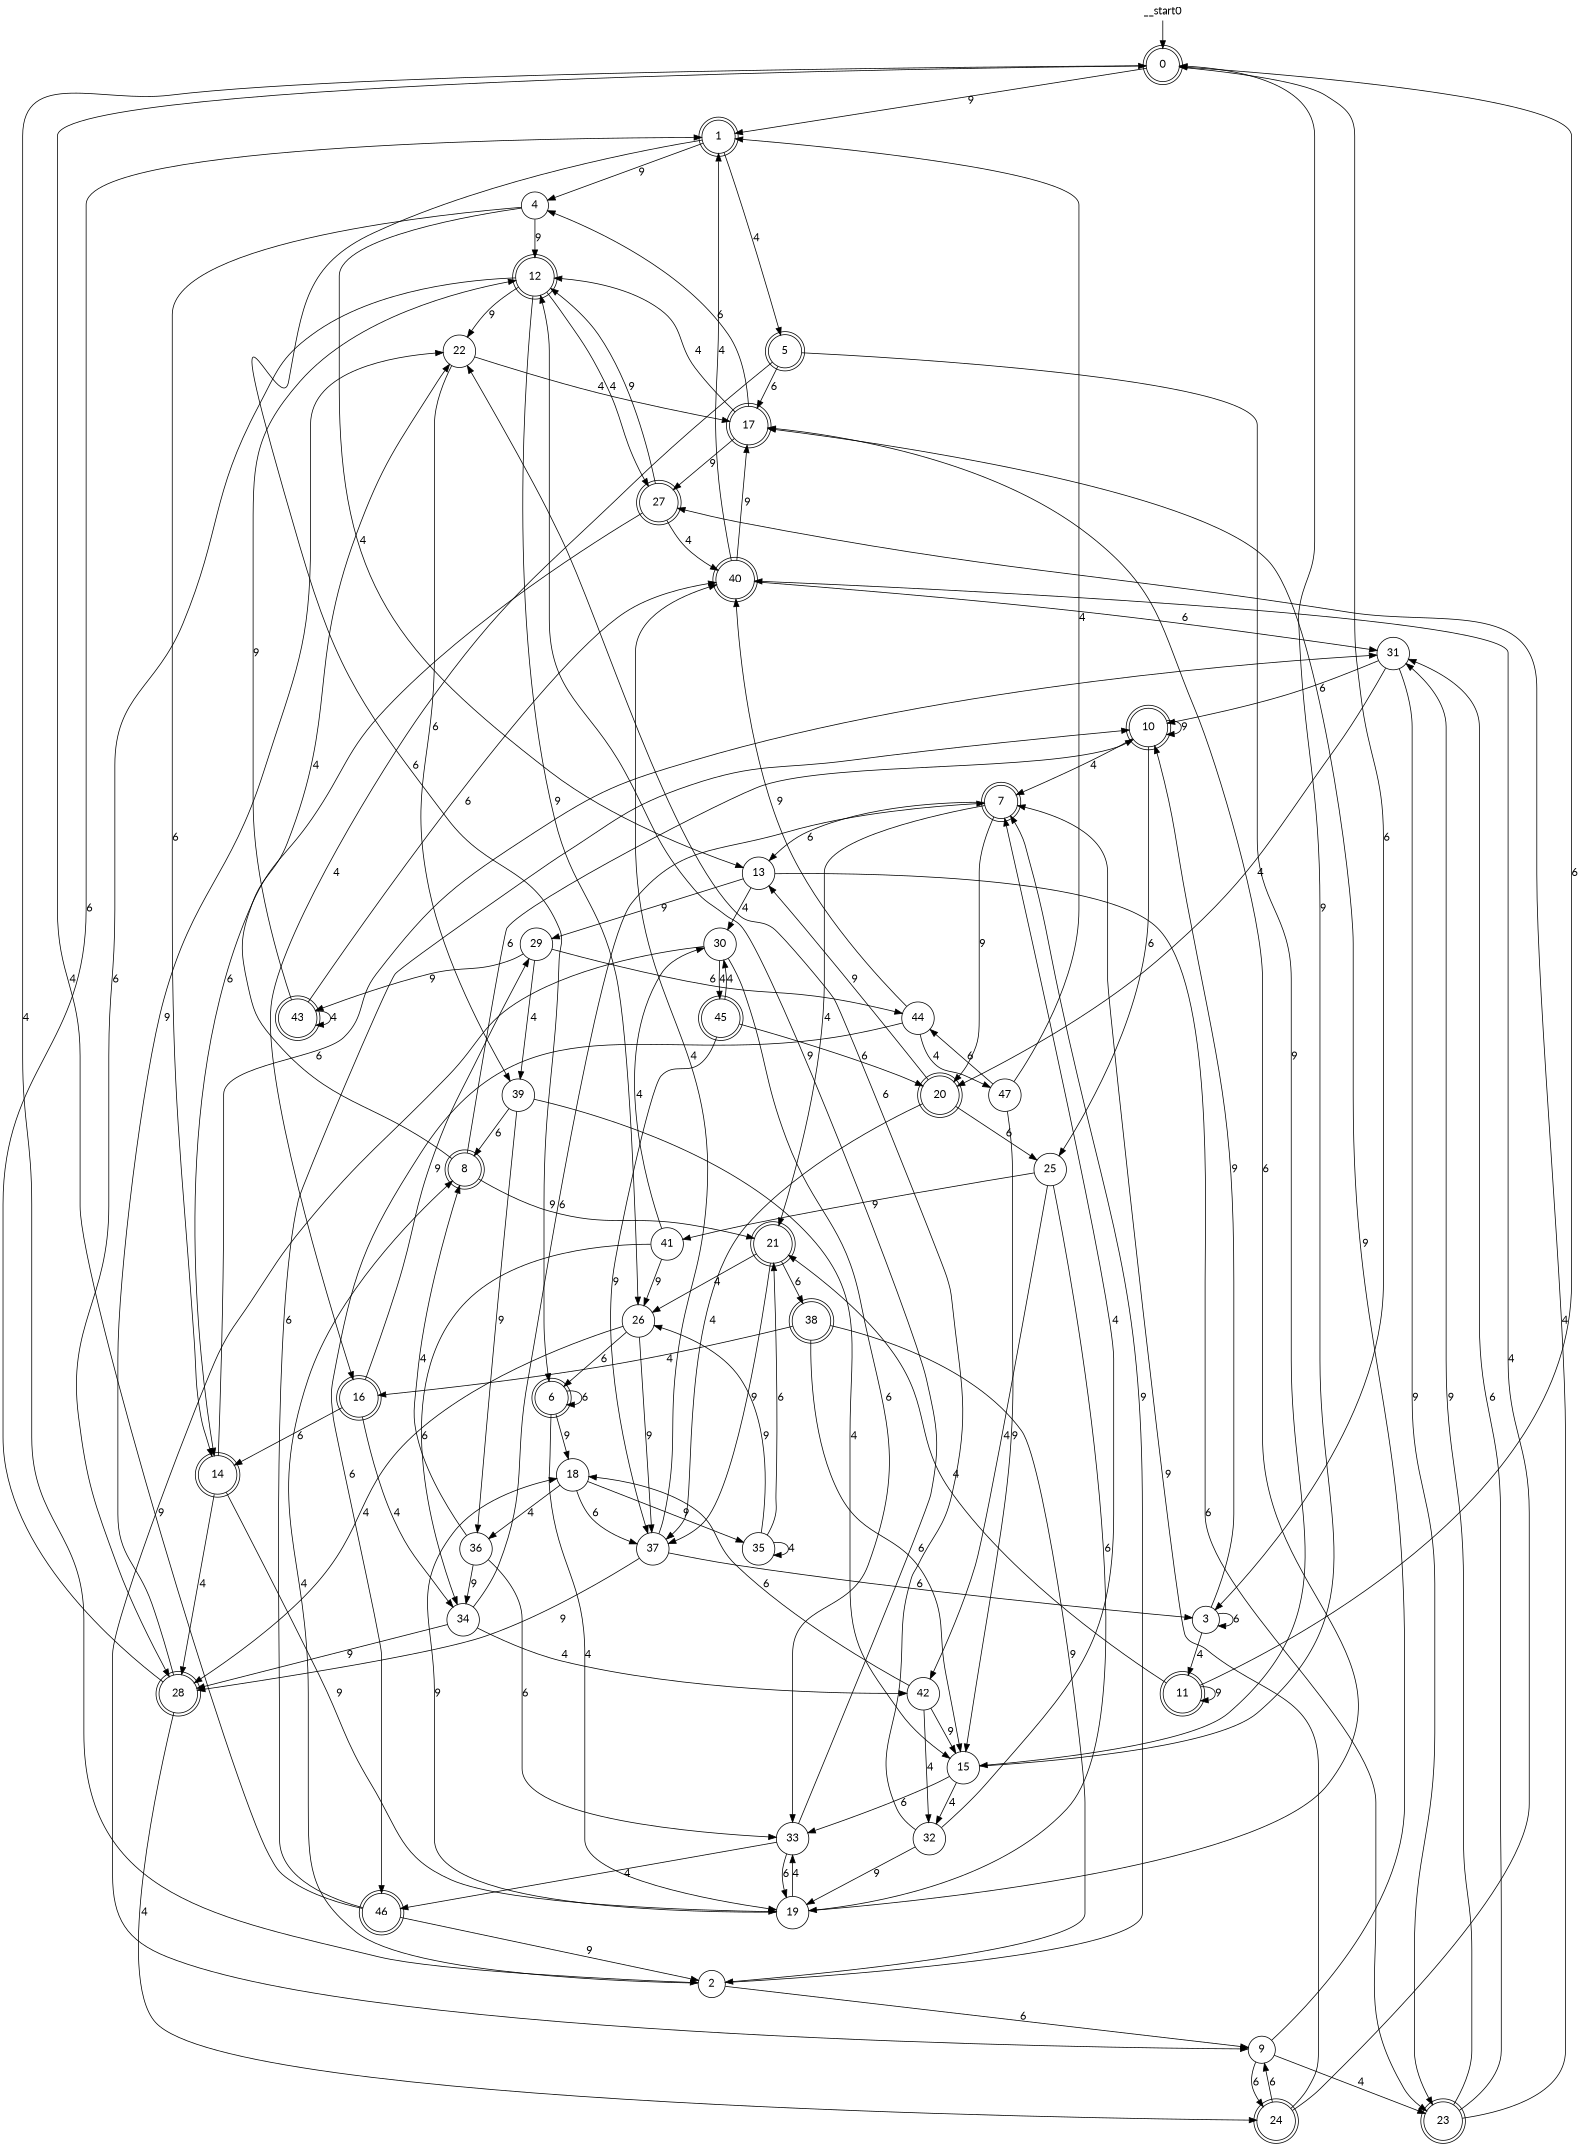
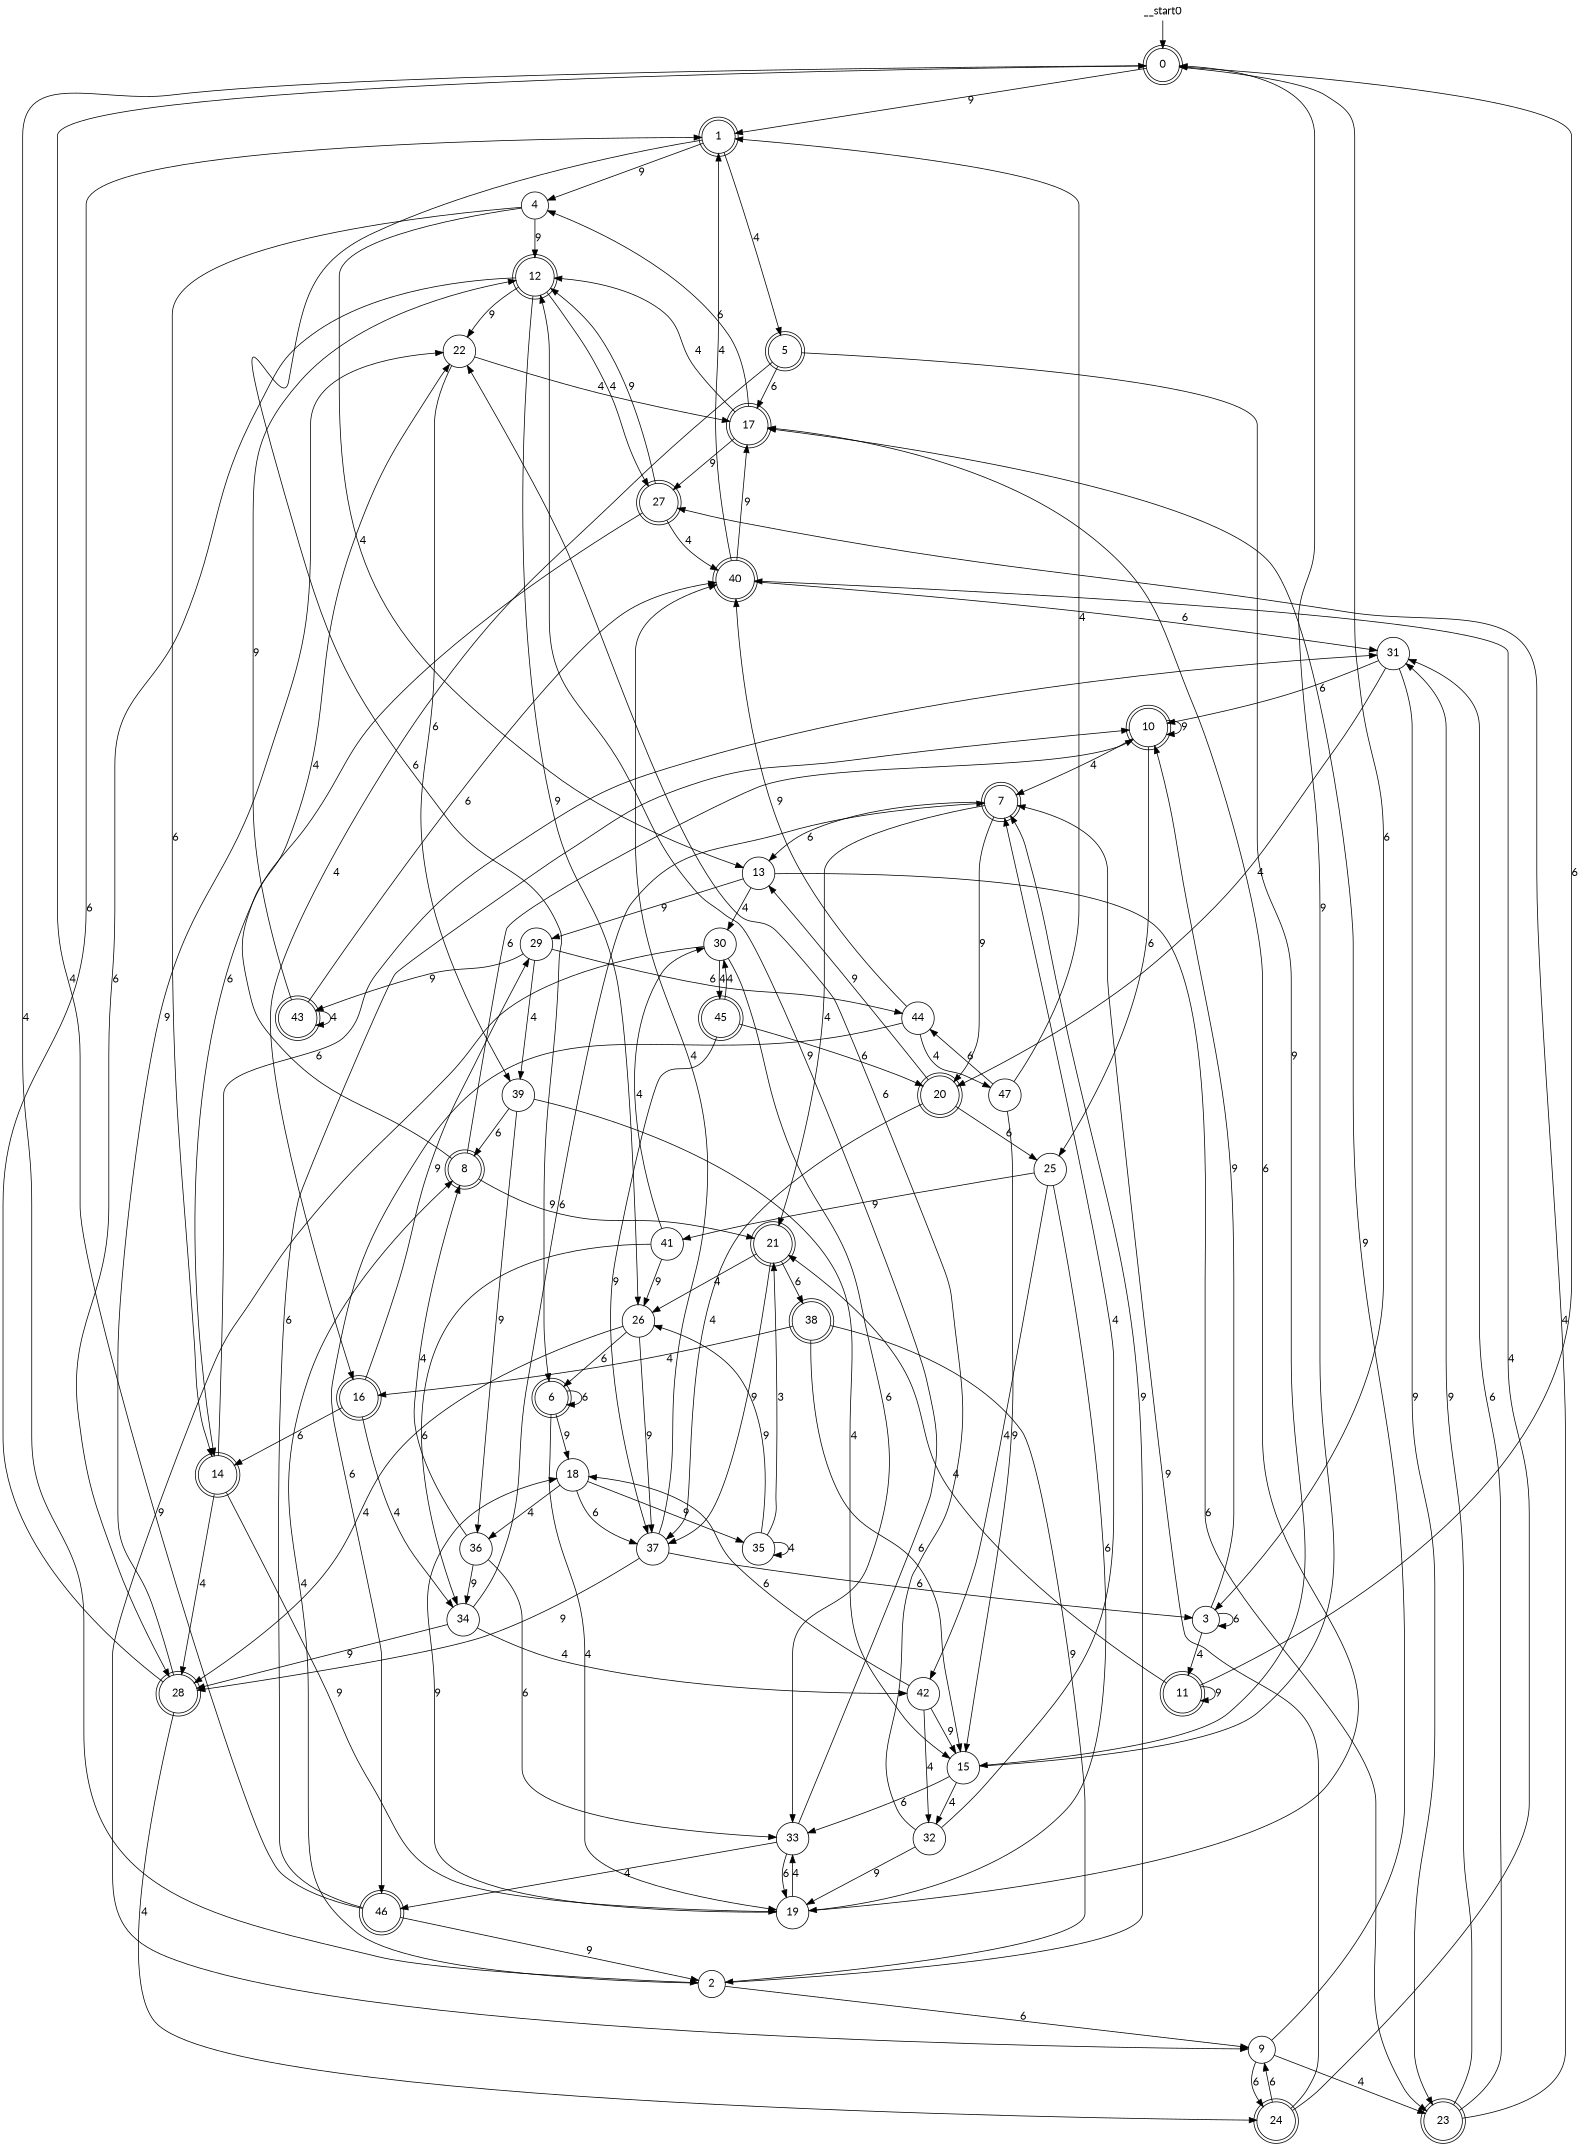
edge "35" -> "21": label "6" -> "3"
